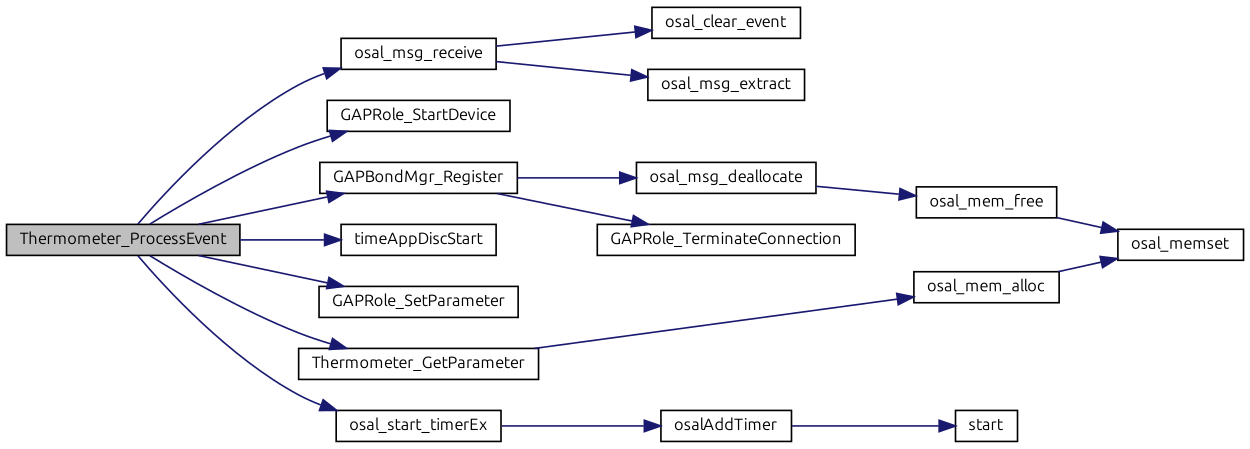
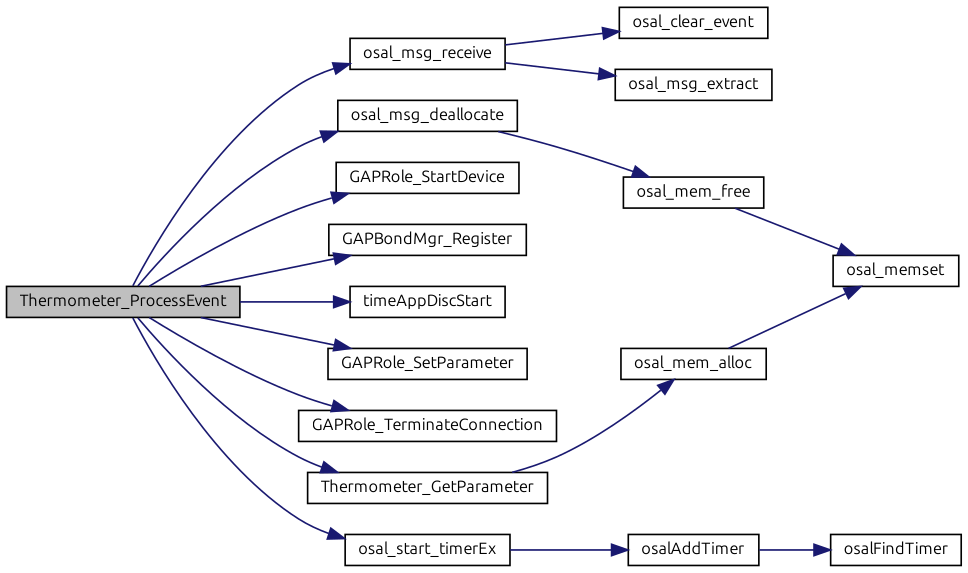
edge "GAPBondMgr_Register" -> "osal_msg_deallocate": now "Thermometer_ProcessEvent" -> "osal_msg_deallocate"
edge "GAPBondMgr_Register" -> "GAPRole_TerminateConnection": now "Thermometer_ProcessEvent" -> "GAPRole_TerminateConnection"
node "start": label "start" -> "osalFindTimer"
